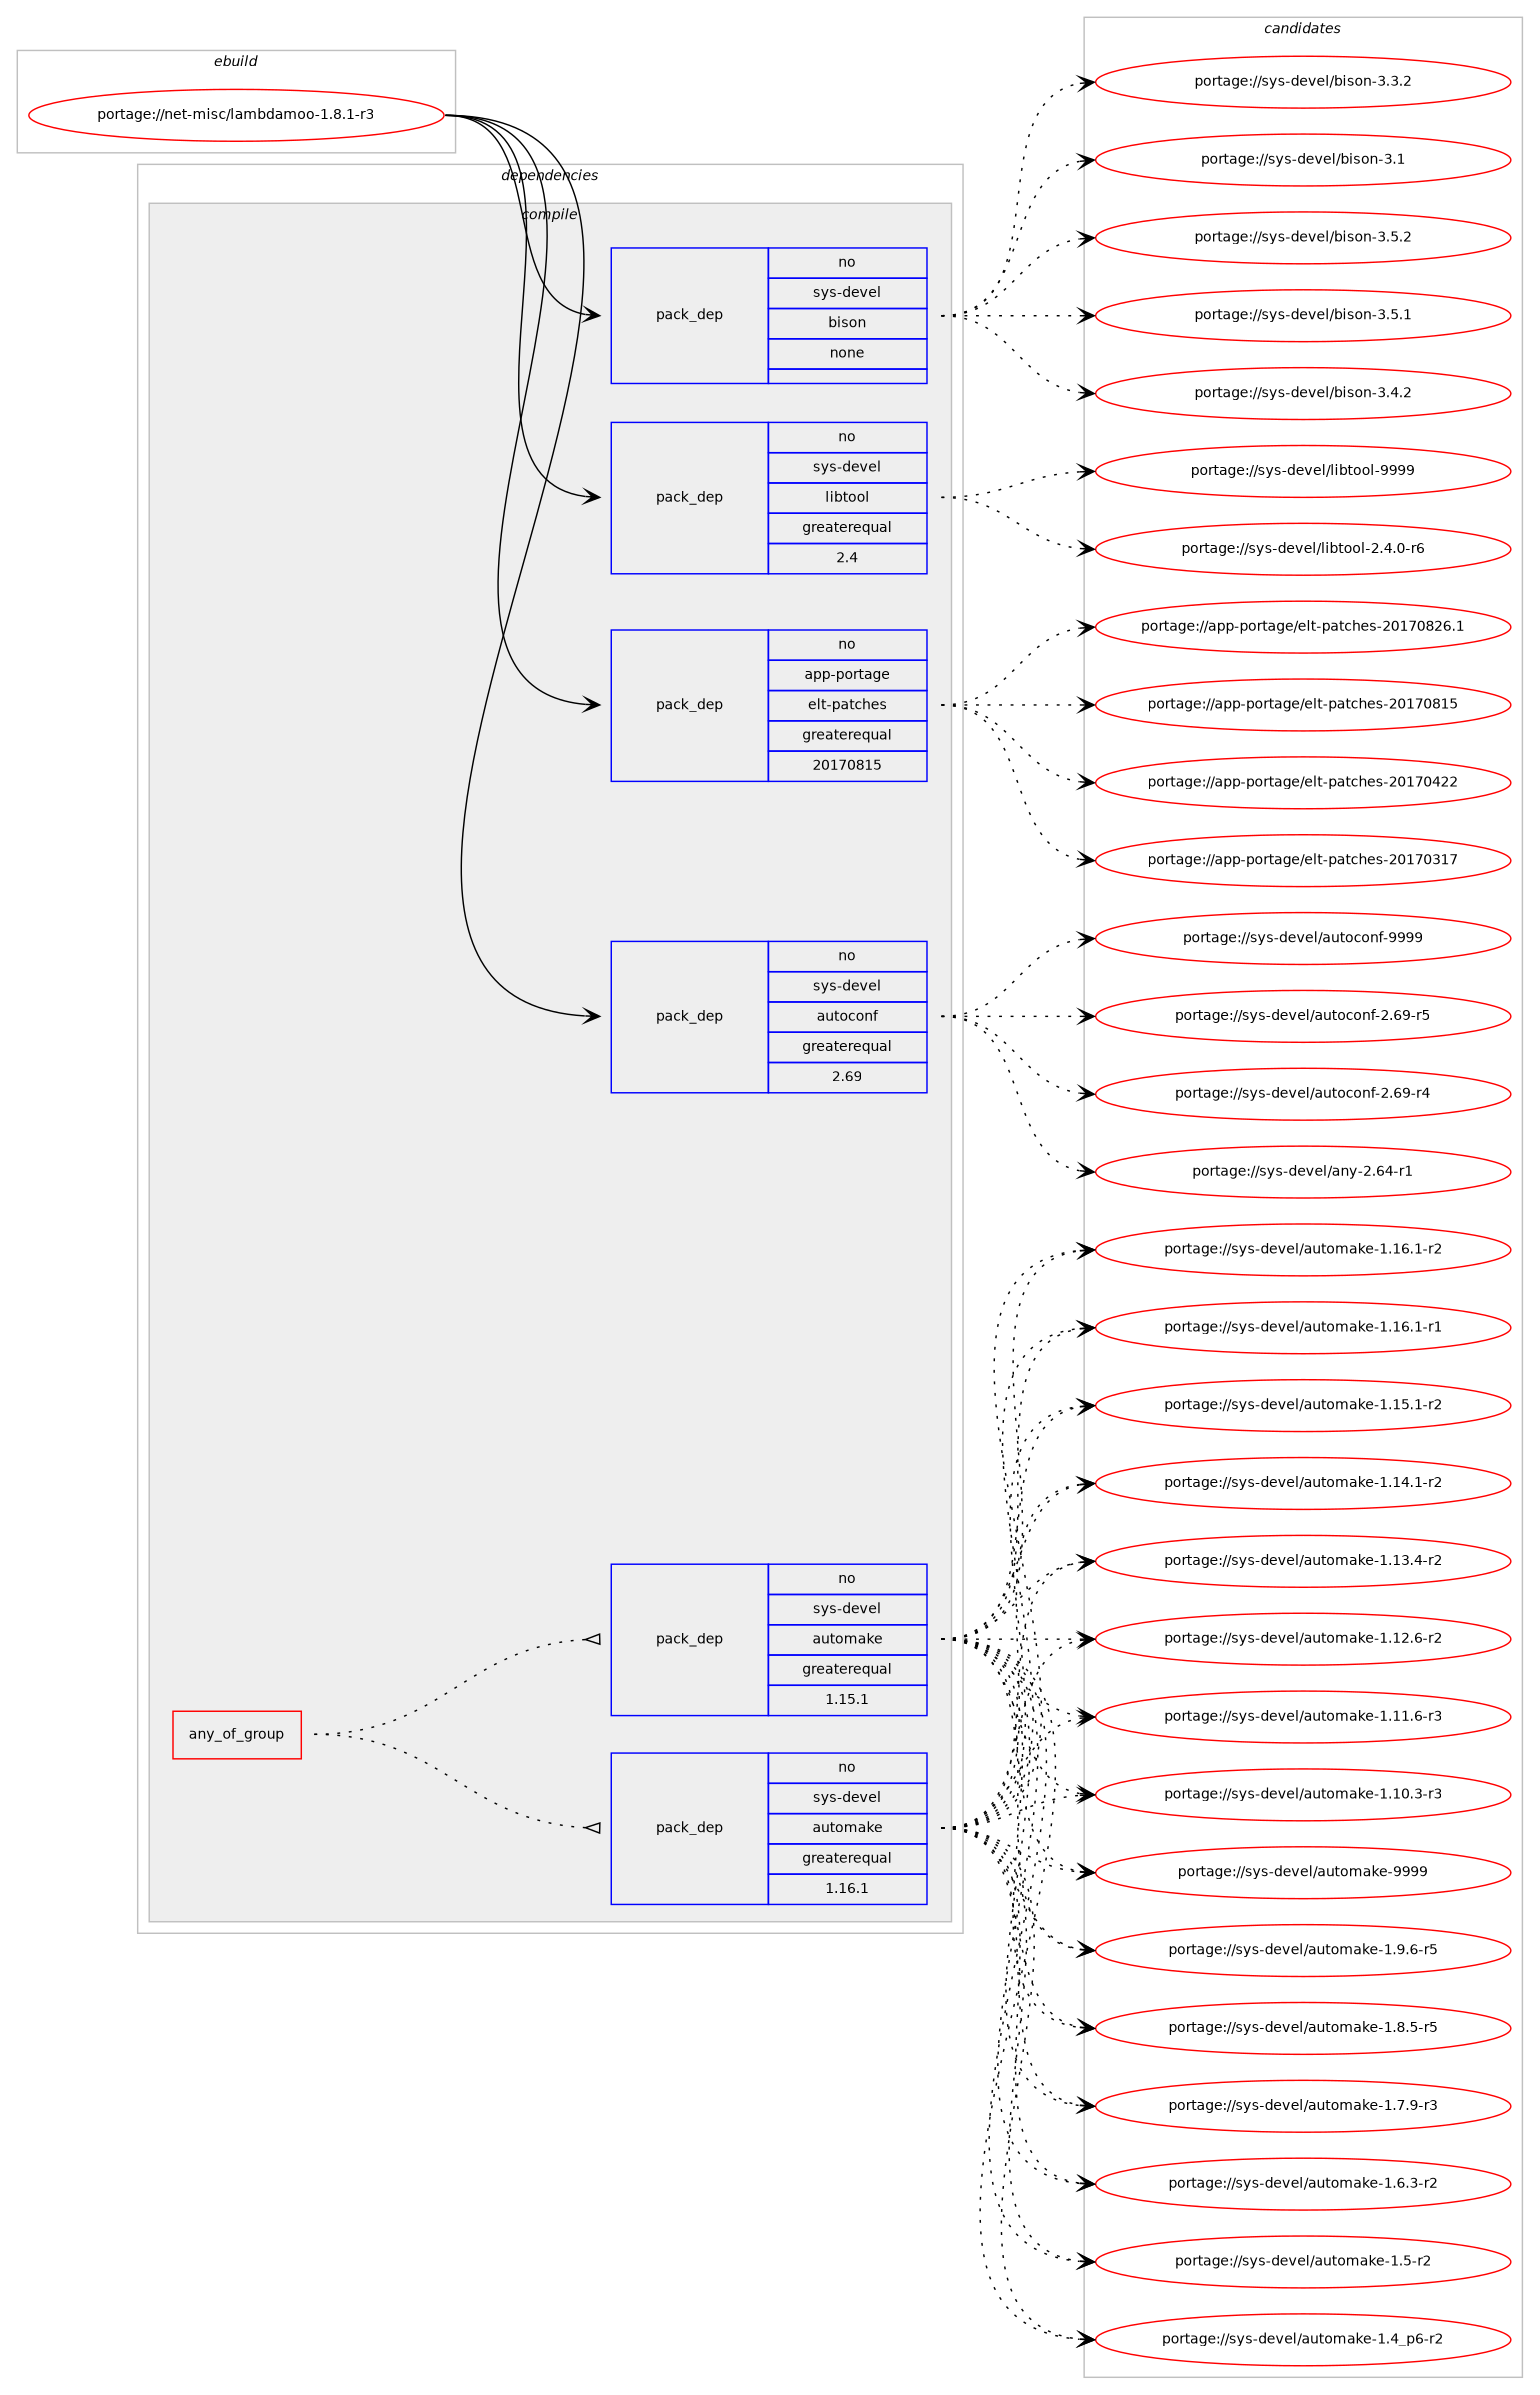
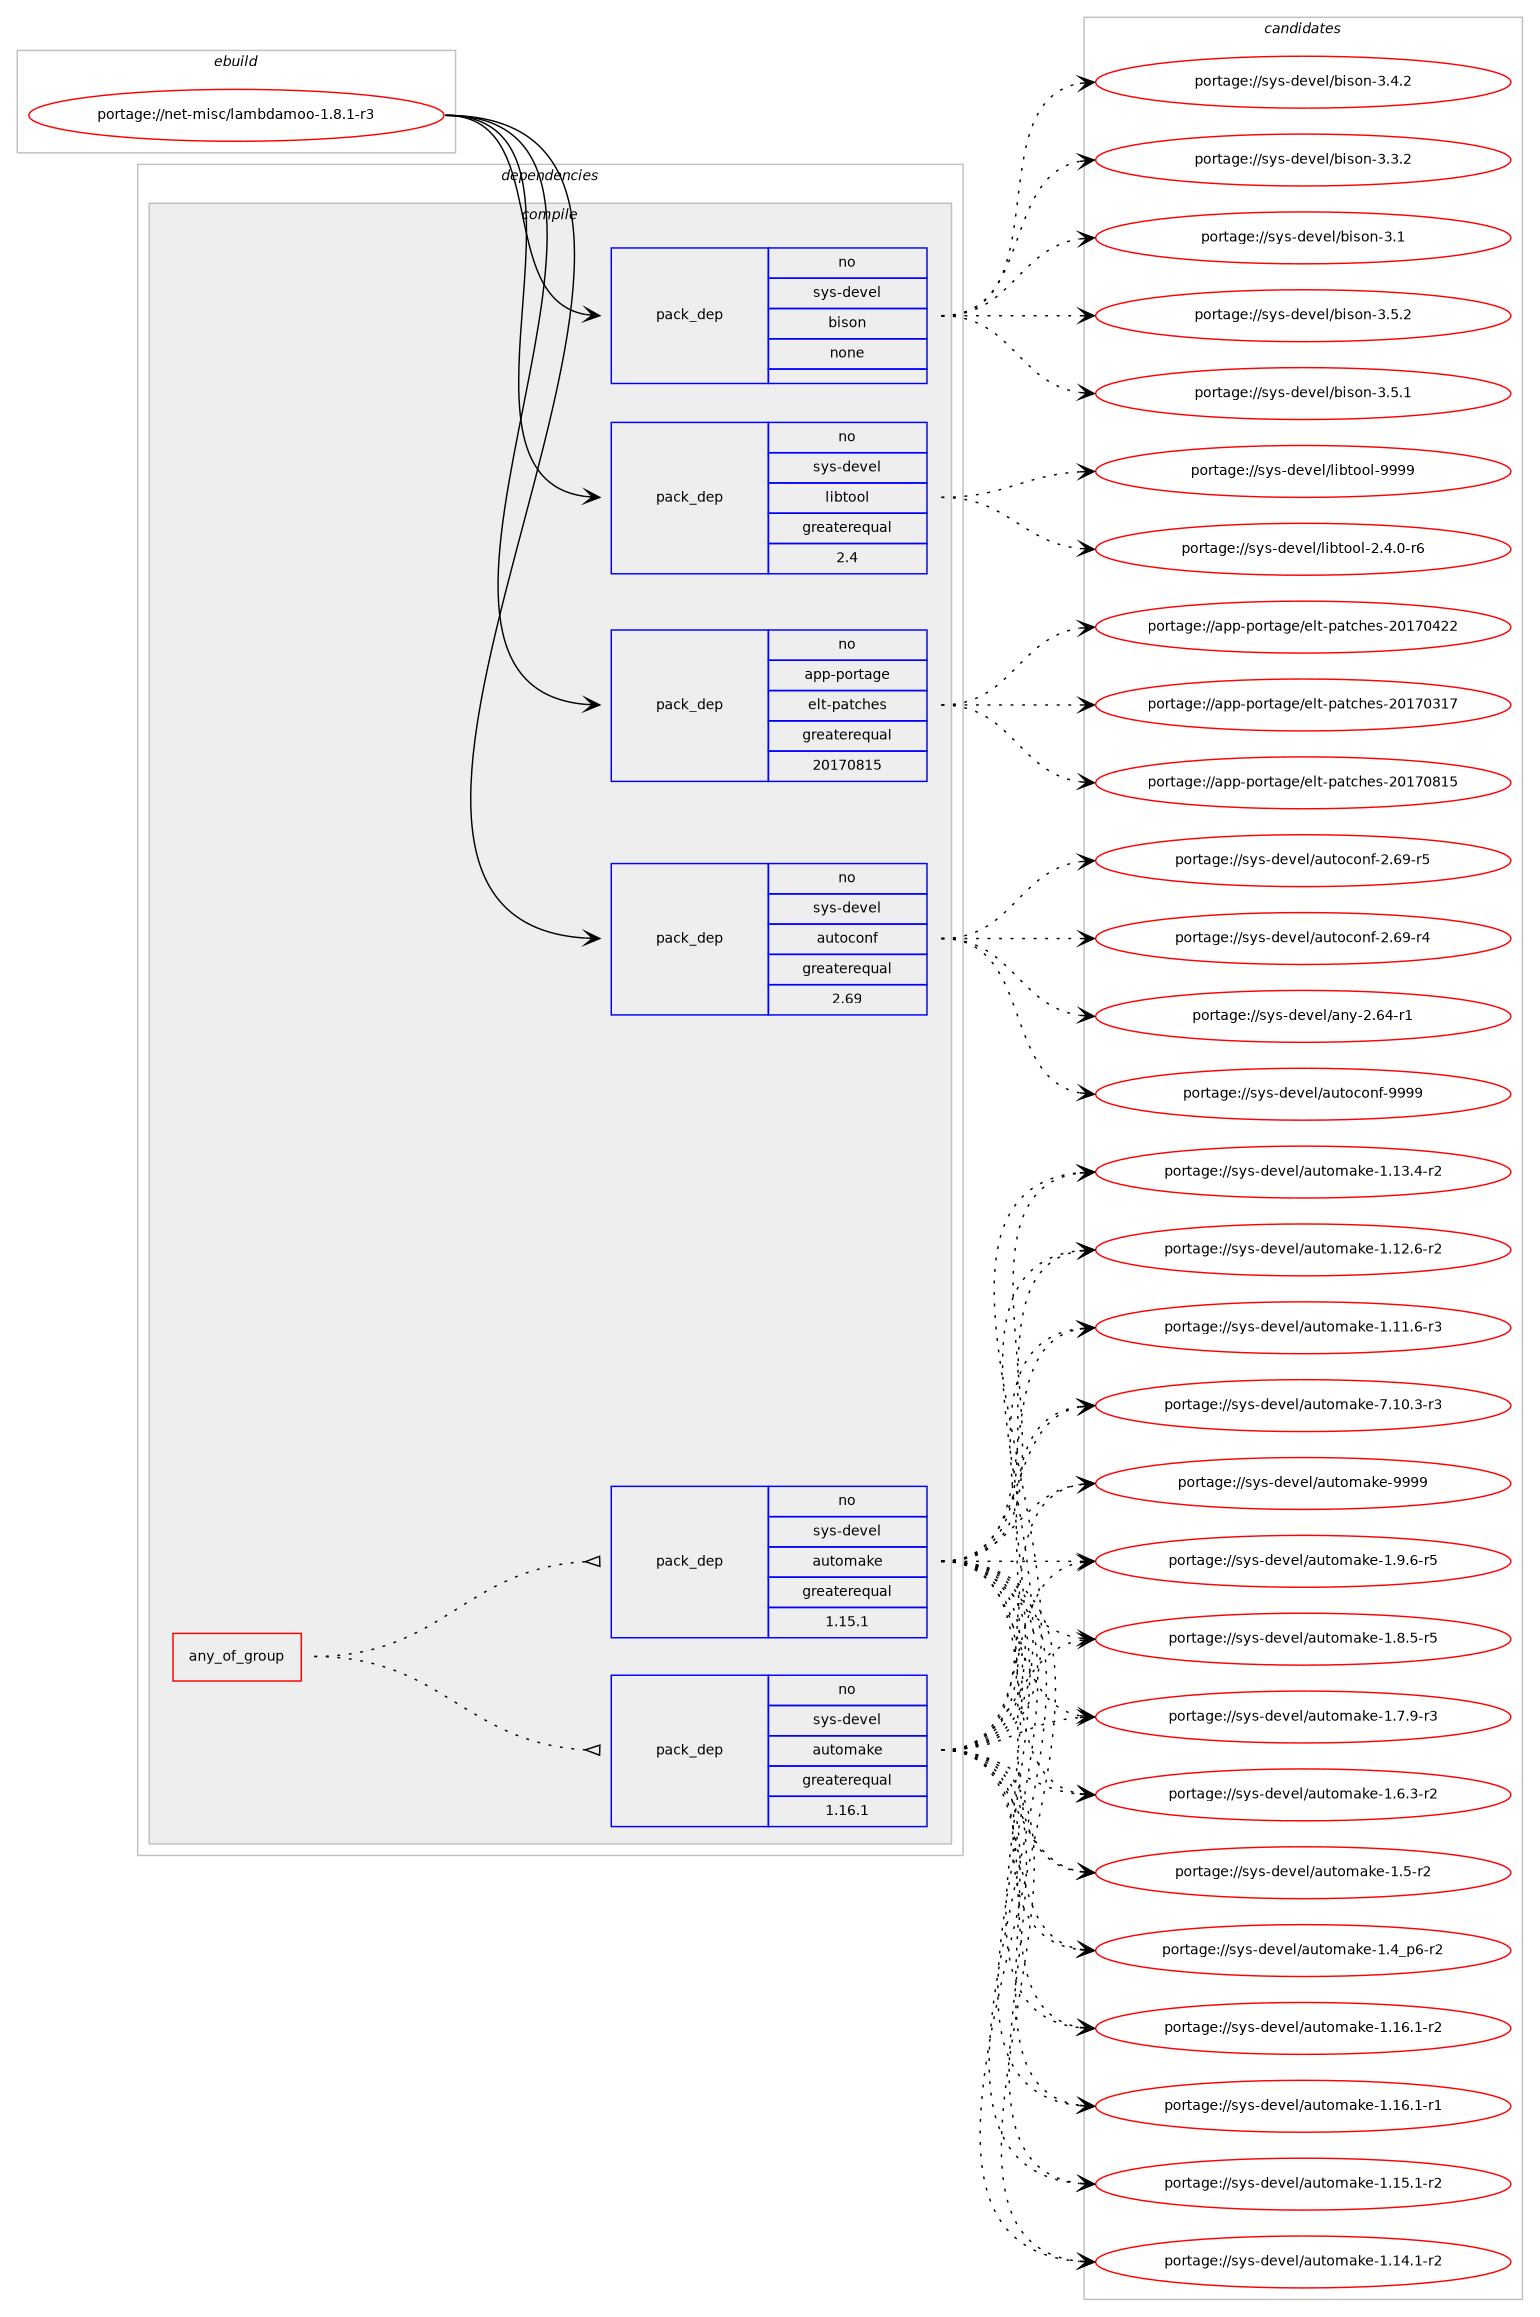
node "portage://app-portage/elt-patches-20170826.1": removed
node "portage://sys-devel/automake-1.10.3-r3": label "portage://sys-devel/automake-1.10.3-r3" -> "portage://sys-devel/automake-7.10.3-r3"
